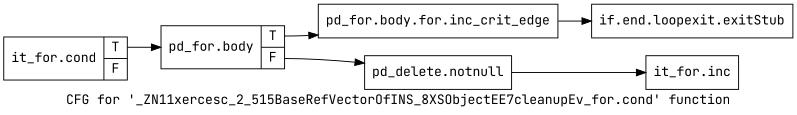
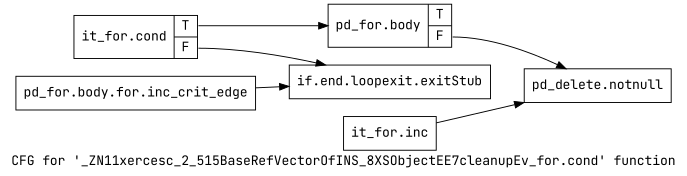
edge "pd_for.body" -> "pd_for.body.for.inc_crit_edge": removed
edge "it_for.cond" -> "if.end.loopexit.exitStub": added
edge "pd_delete.notnull" -> "it_for.inc": reversed
